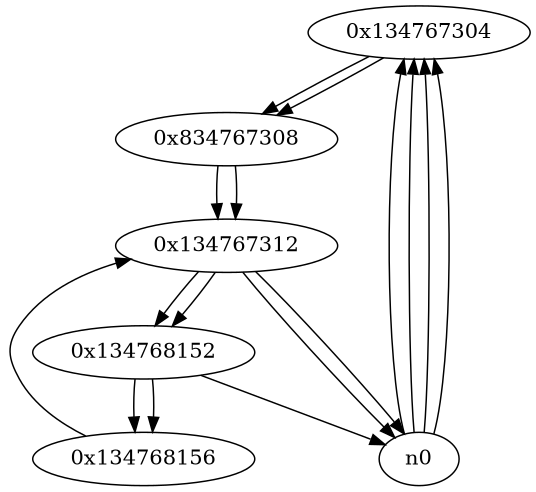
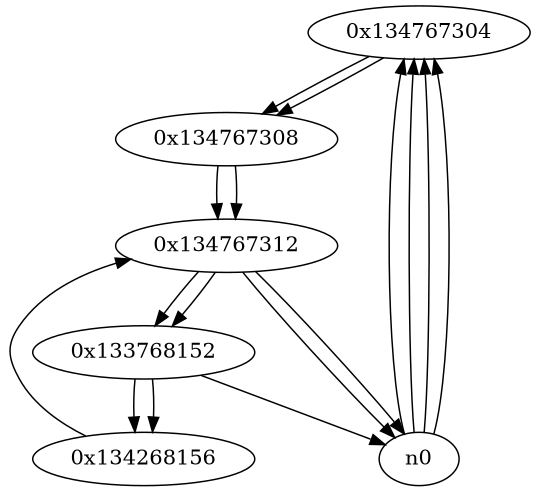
node "0x834767308": label "0x834767308" -> "0x134767308"
node "0x134768152": label "0x134768152" -> "0x133768152"
node "0x134768156": label "0x134768156" -> "0x134268156"
